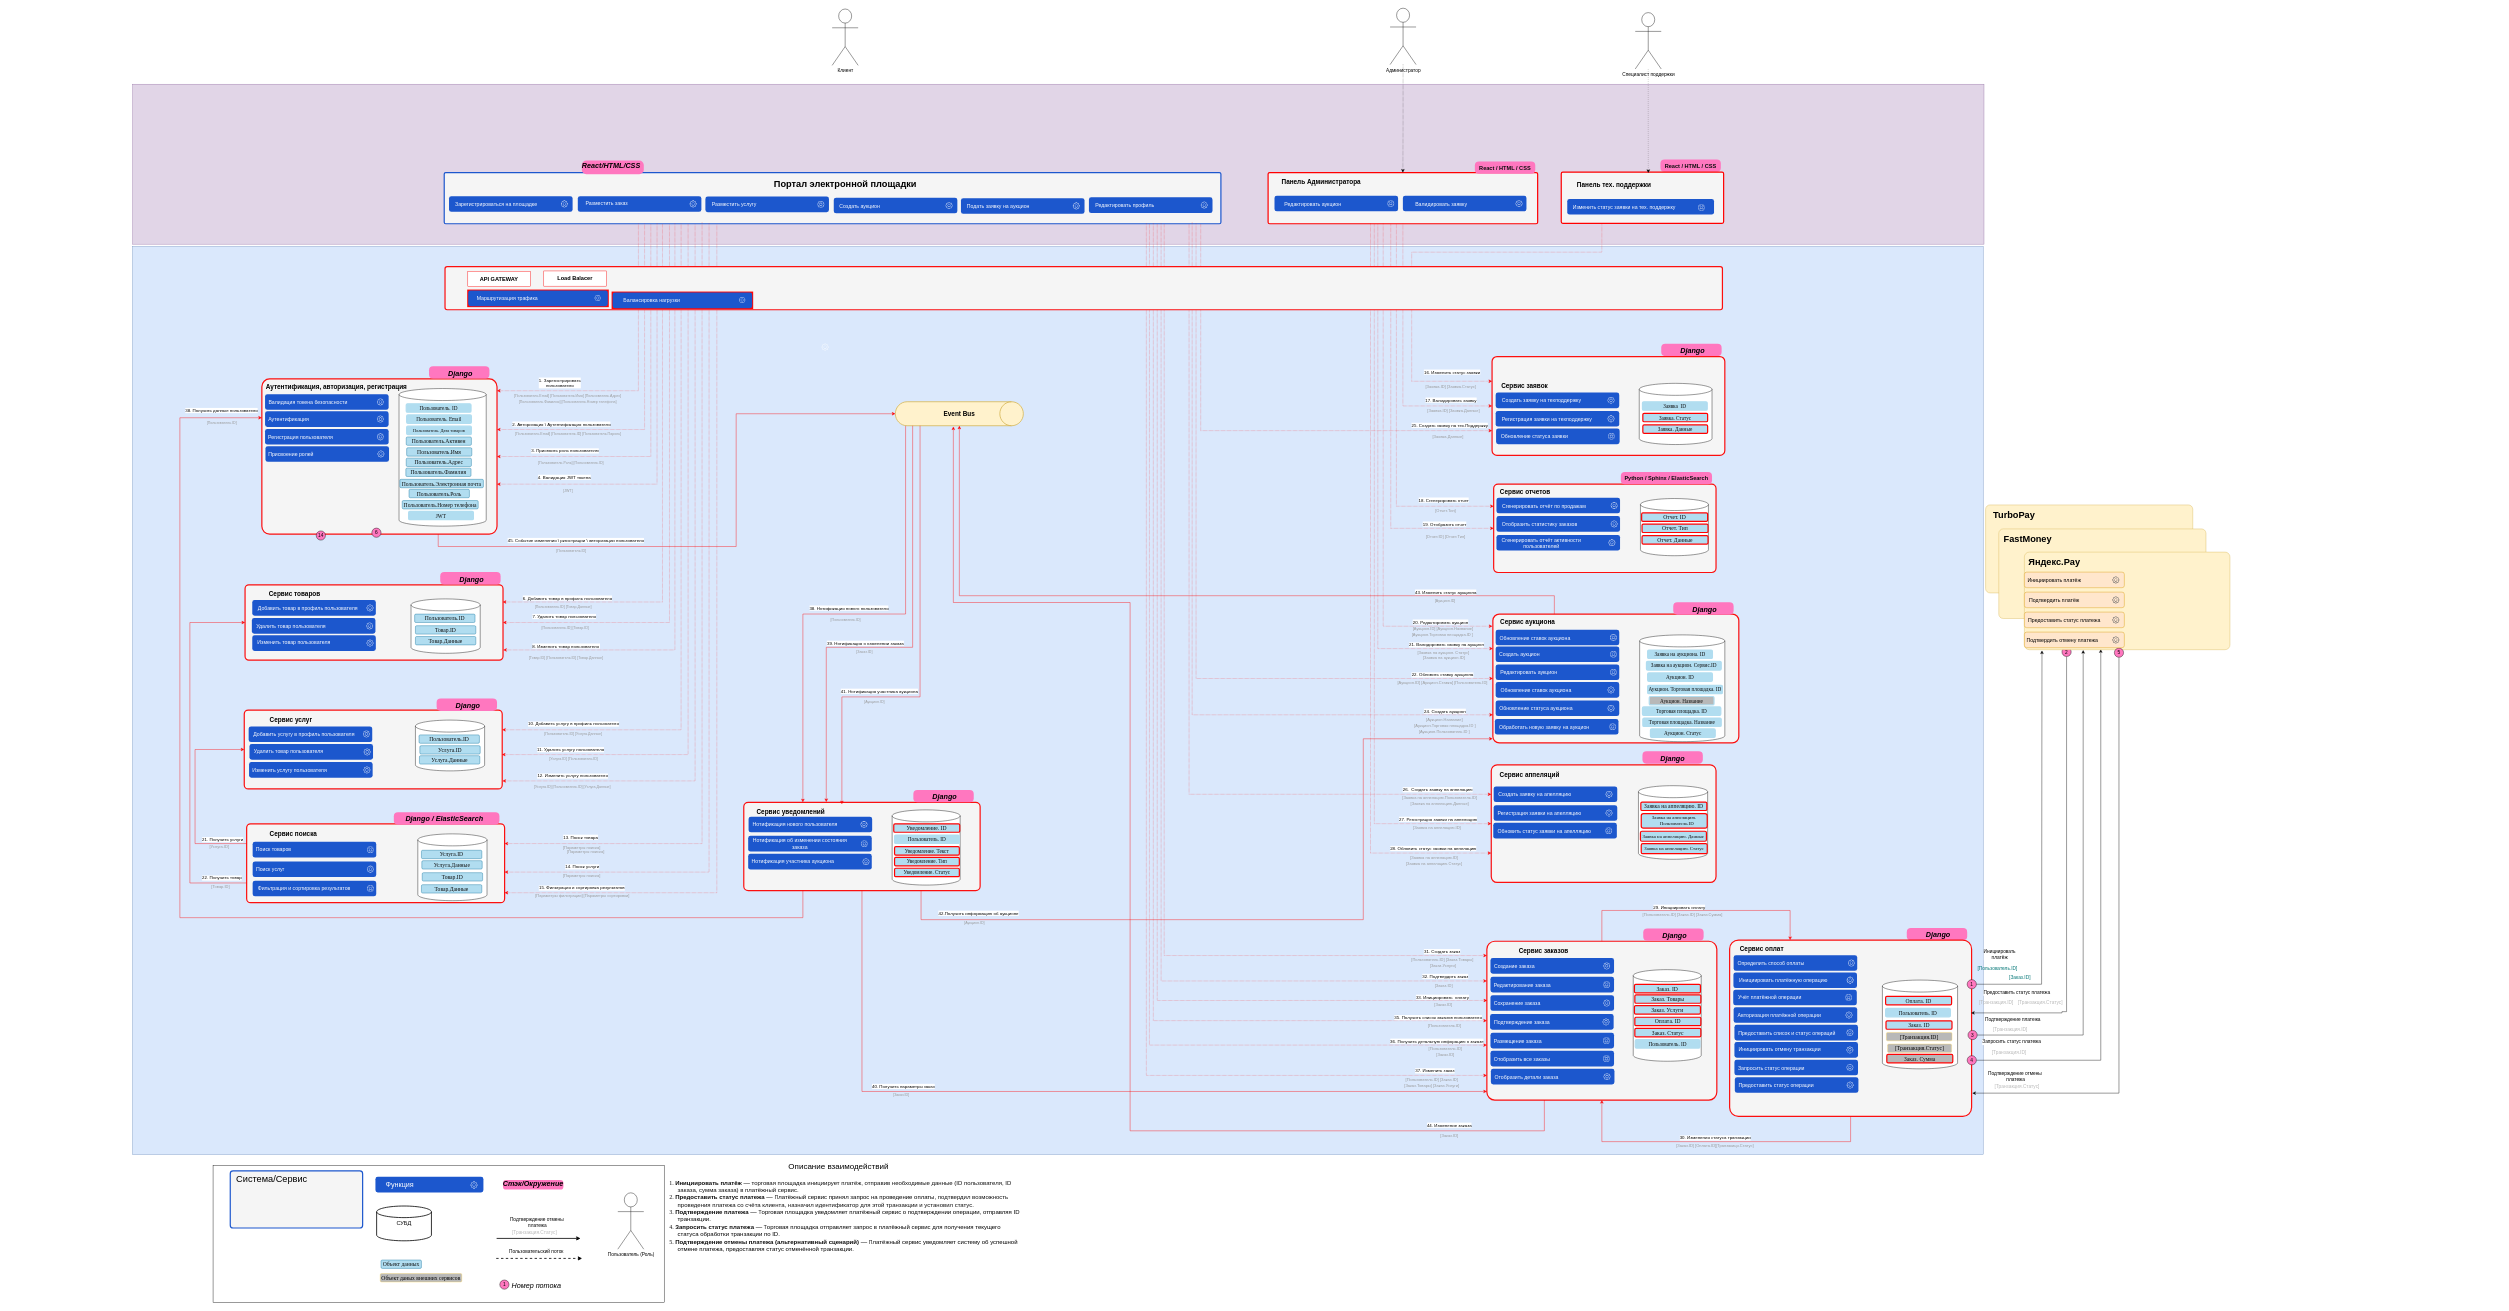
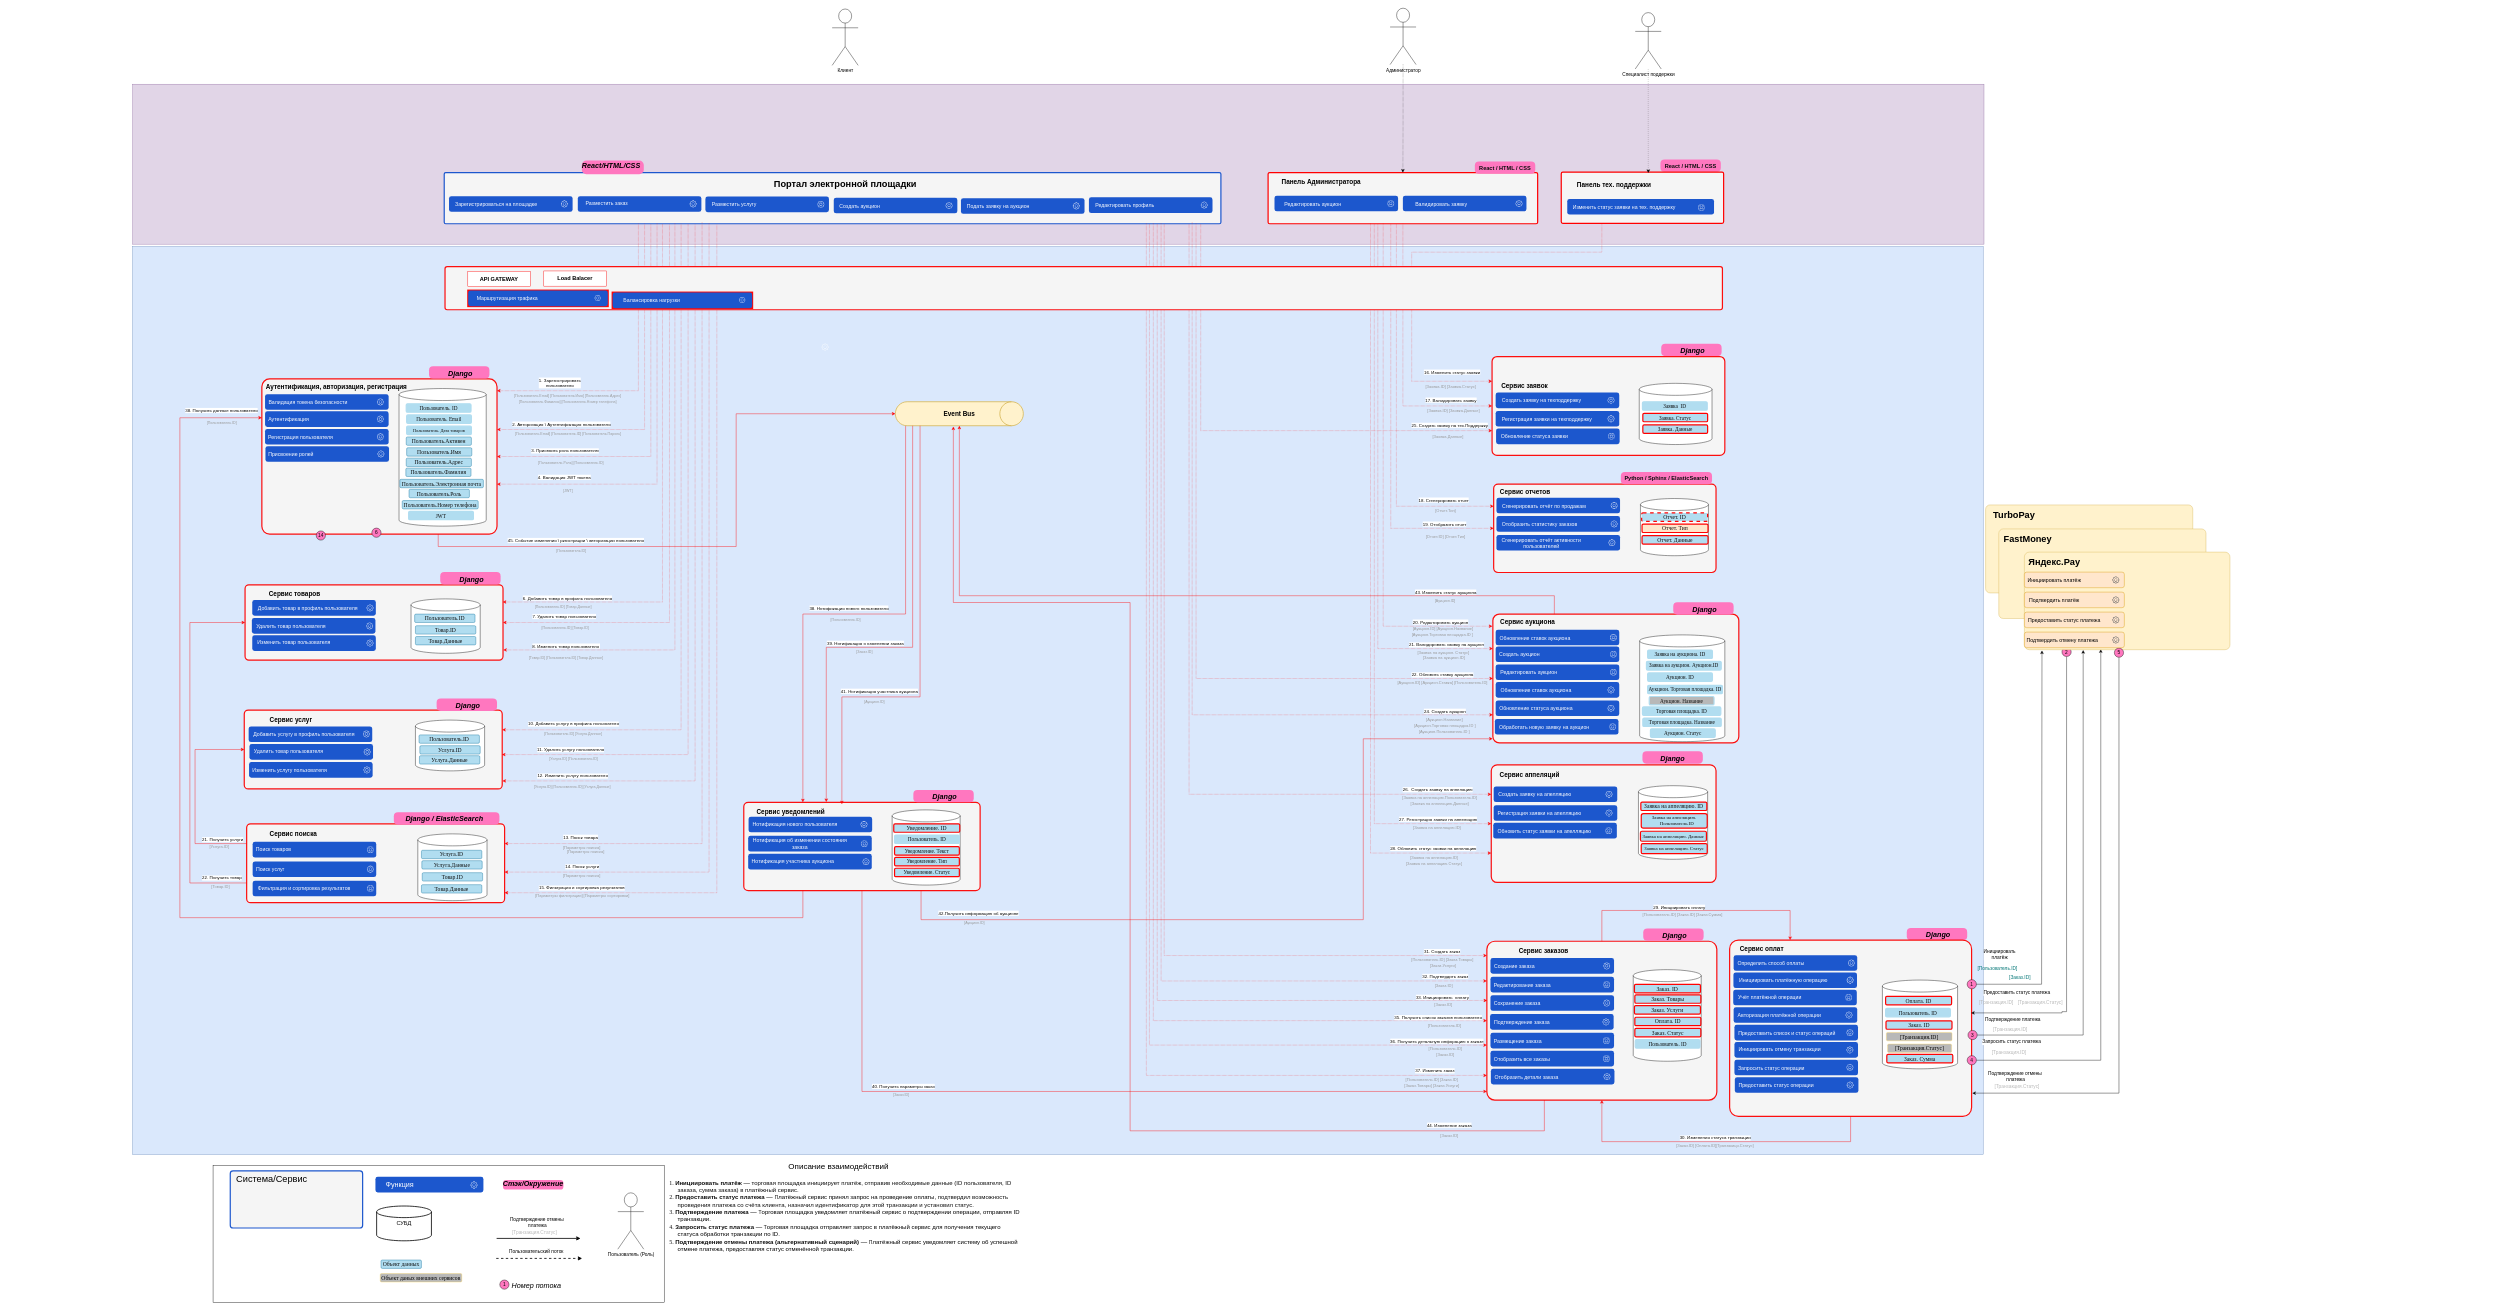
node "Отчет. ID": style solid -> dashed
node "Отчет. Тип": fillcolor #b1ddf0 -> #ffe6cc
node "Заявка на аукцион. Сервис.ID": label "Заявка на аукцион. Сервис.ID" -> "Заявка на аукцион. Аукцион.ID"
node "Заказ. Сумма": fillcolor #b8b8b8 -> #b1ddf0
